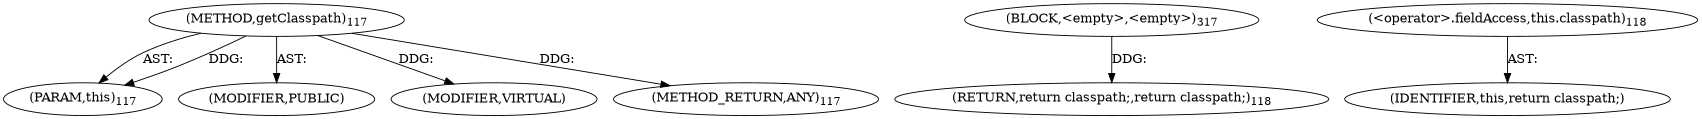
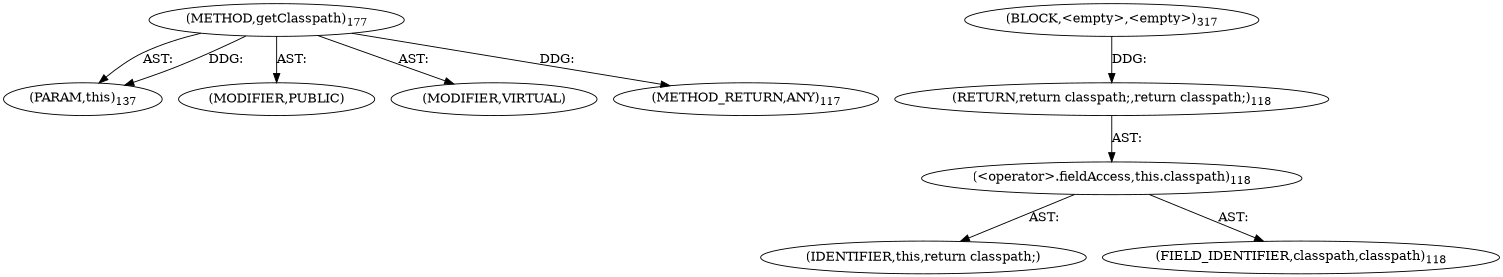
node "(METHOD,getClasspath)": text "117" -> "177"
edge "(METHOD,getClasspath)" -> "(MODIFIER,VIRTUAL)": label "DDG: " -> "AST: "
node "(PARAM,this)": text "117" -> "137"
edge "(RETURN,return classpath;,return classpath;)" -> "(<operator>.fieldAccess,this.classpath)": added, label "AST:"
node "(FIELD_IDENTIFIER,classpath,classpath)": added
